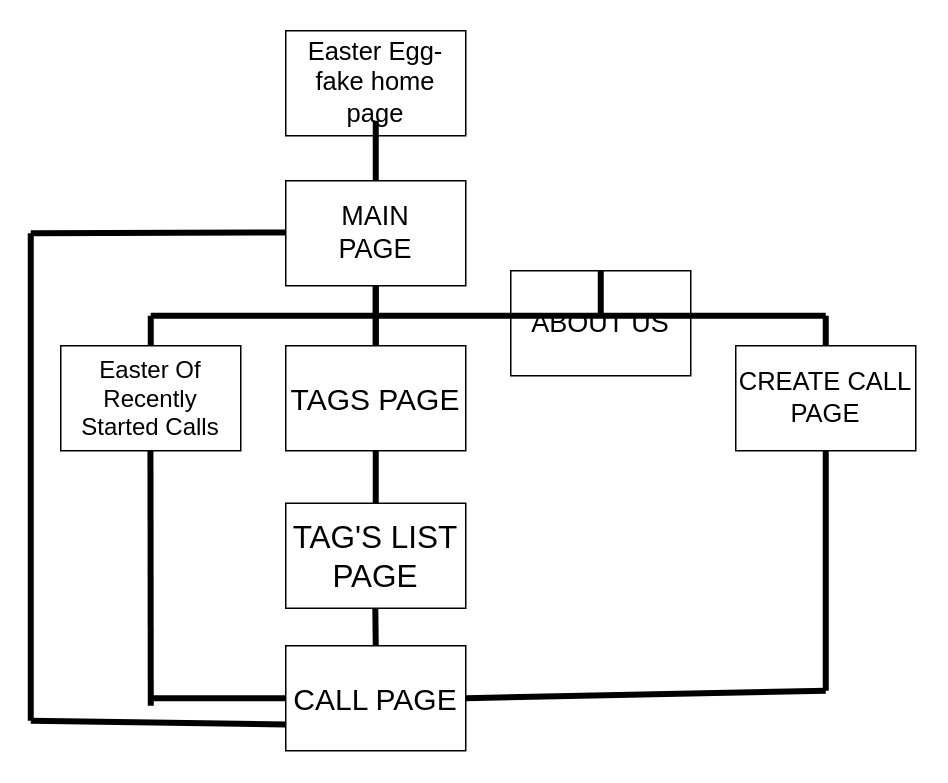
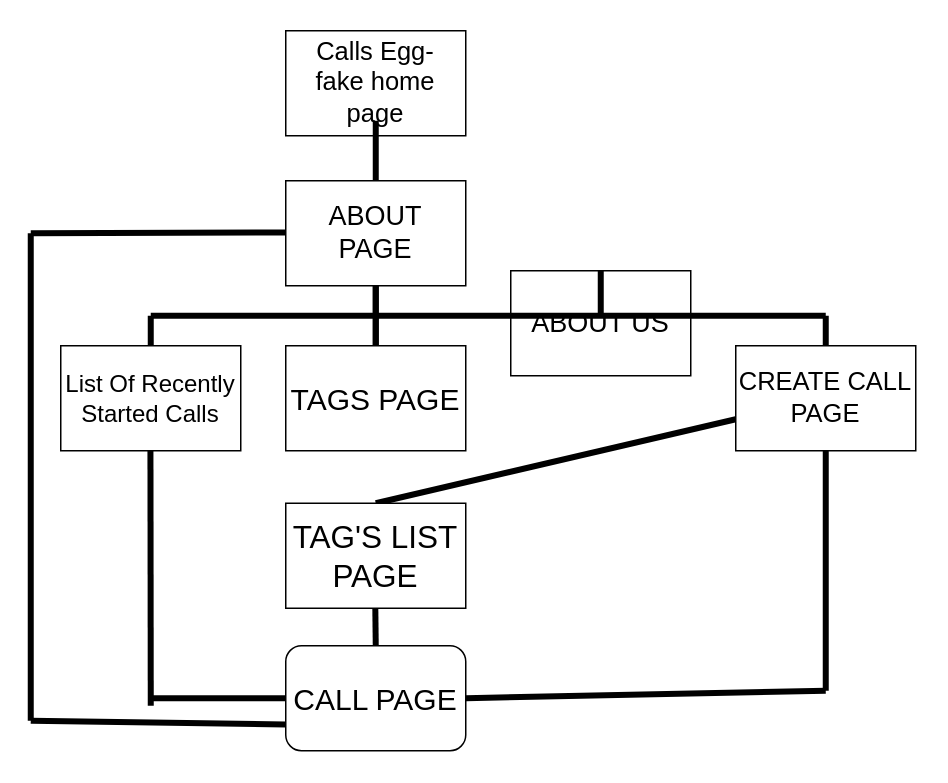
node "Easter Egg- fake home page": label "Easter Egg- fake home page" -> "Calls Egg- fake home page"
node "MAIN PAGE": label "MAIN PAGE" -> "ABOUT PAGE"
node "Easter Of Recently Started Calls": label "Easter Of Recently Started Calls" -> "List Of Recently Started Calls"
edge "TAGS PAGE" -- "TAG'S LIST PAGE": now "CREATE CALL PAGE" -- "TAG'S LIST PAGE"
node "CALL PAGE": shape rectangle -> rounded rectangle
